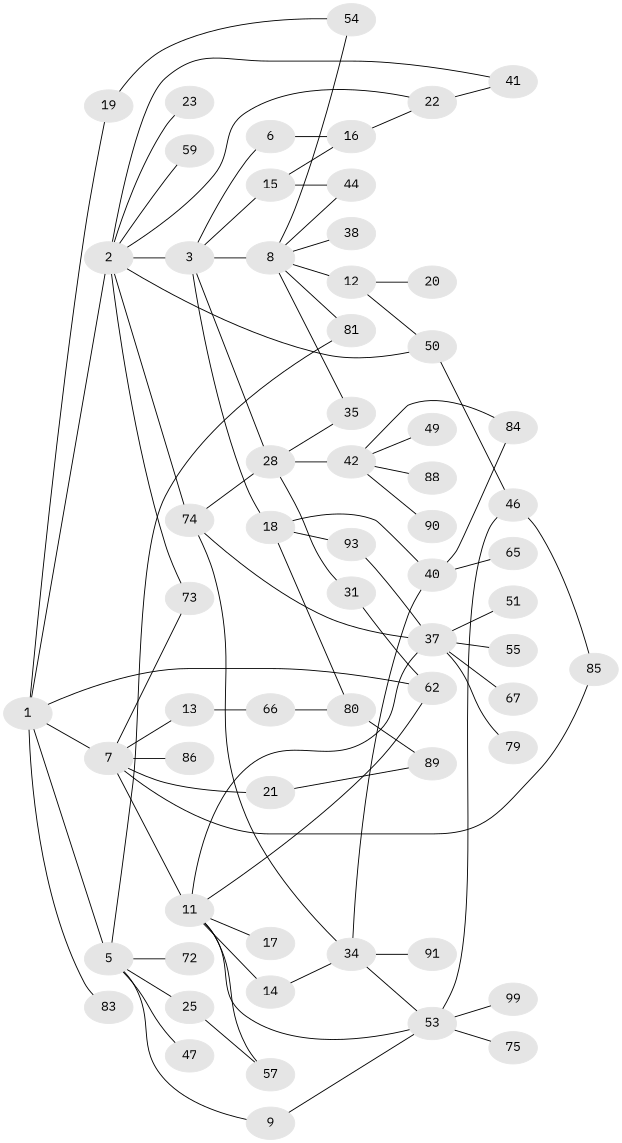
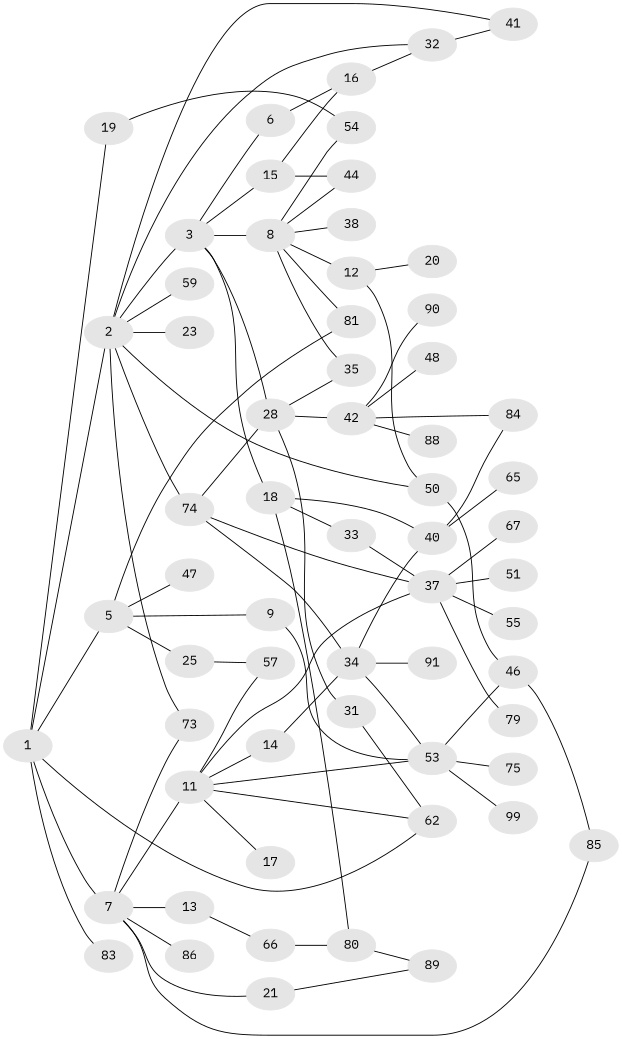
node "22": label "22" -> "32"
node "49": label "49" -> "48"
node "93": label "93" -> "33"
node "72": removed
